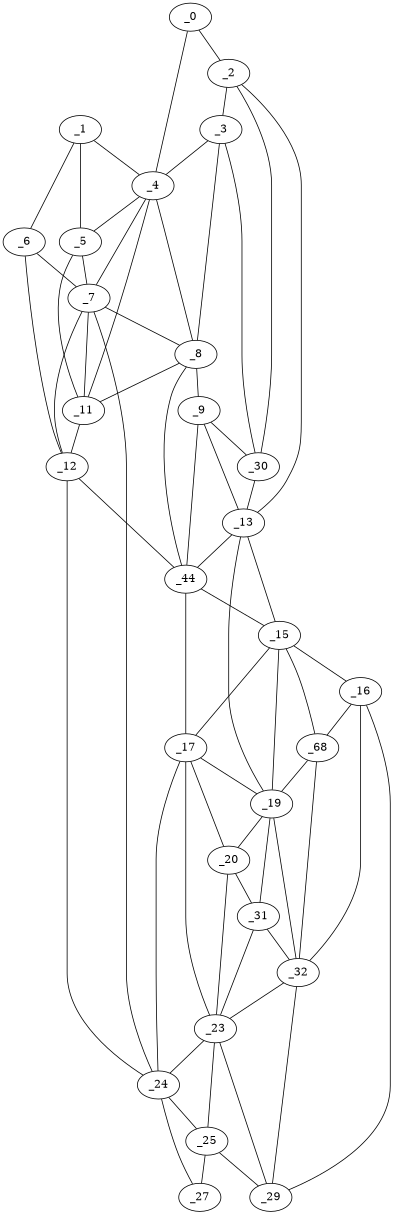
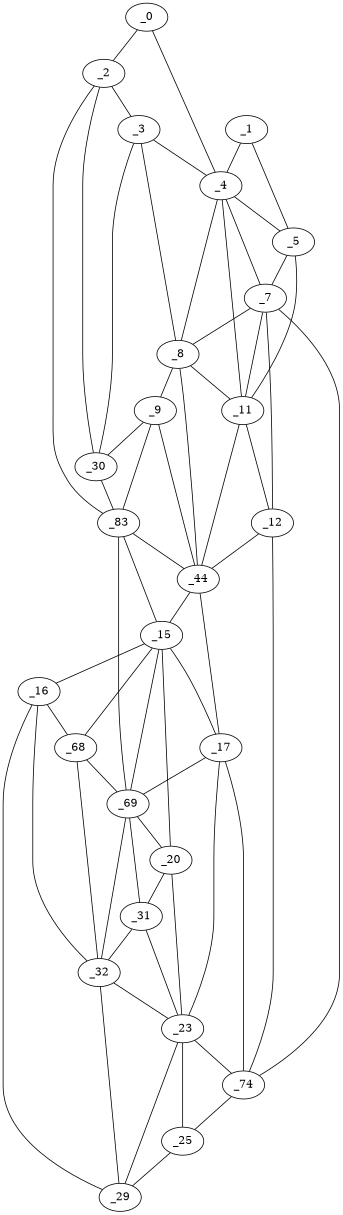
node "_6": removed
edge "_11" -- "_44": added
node "_13": label "_13" -> "_83"
edge "_17" -- "_20": now "_15" -- "_20"
node "_19": label "_19" -> "_69"
node "_24": label "_24" -> "_74"
node "_27": removed
